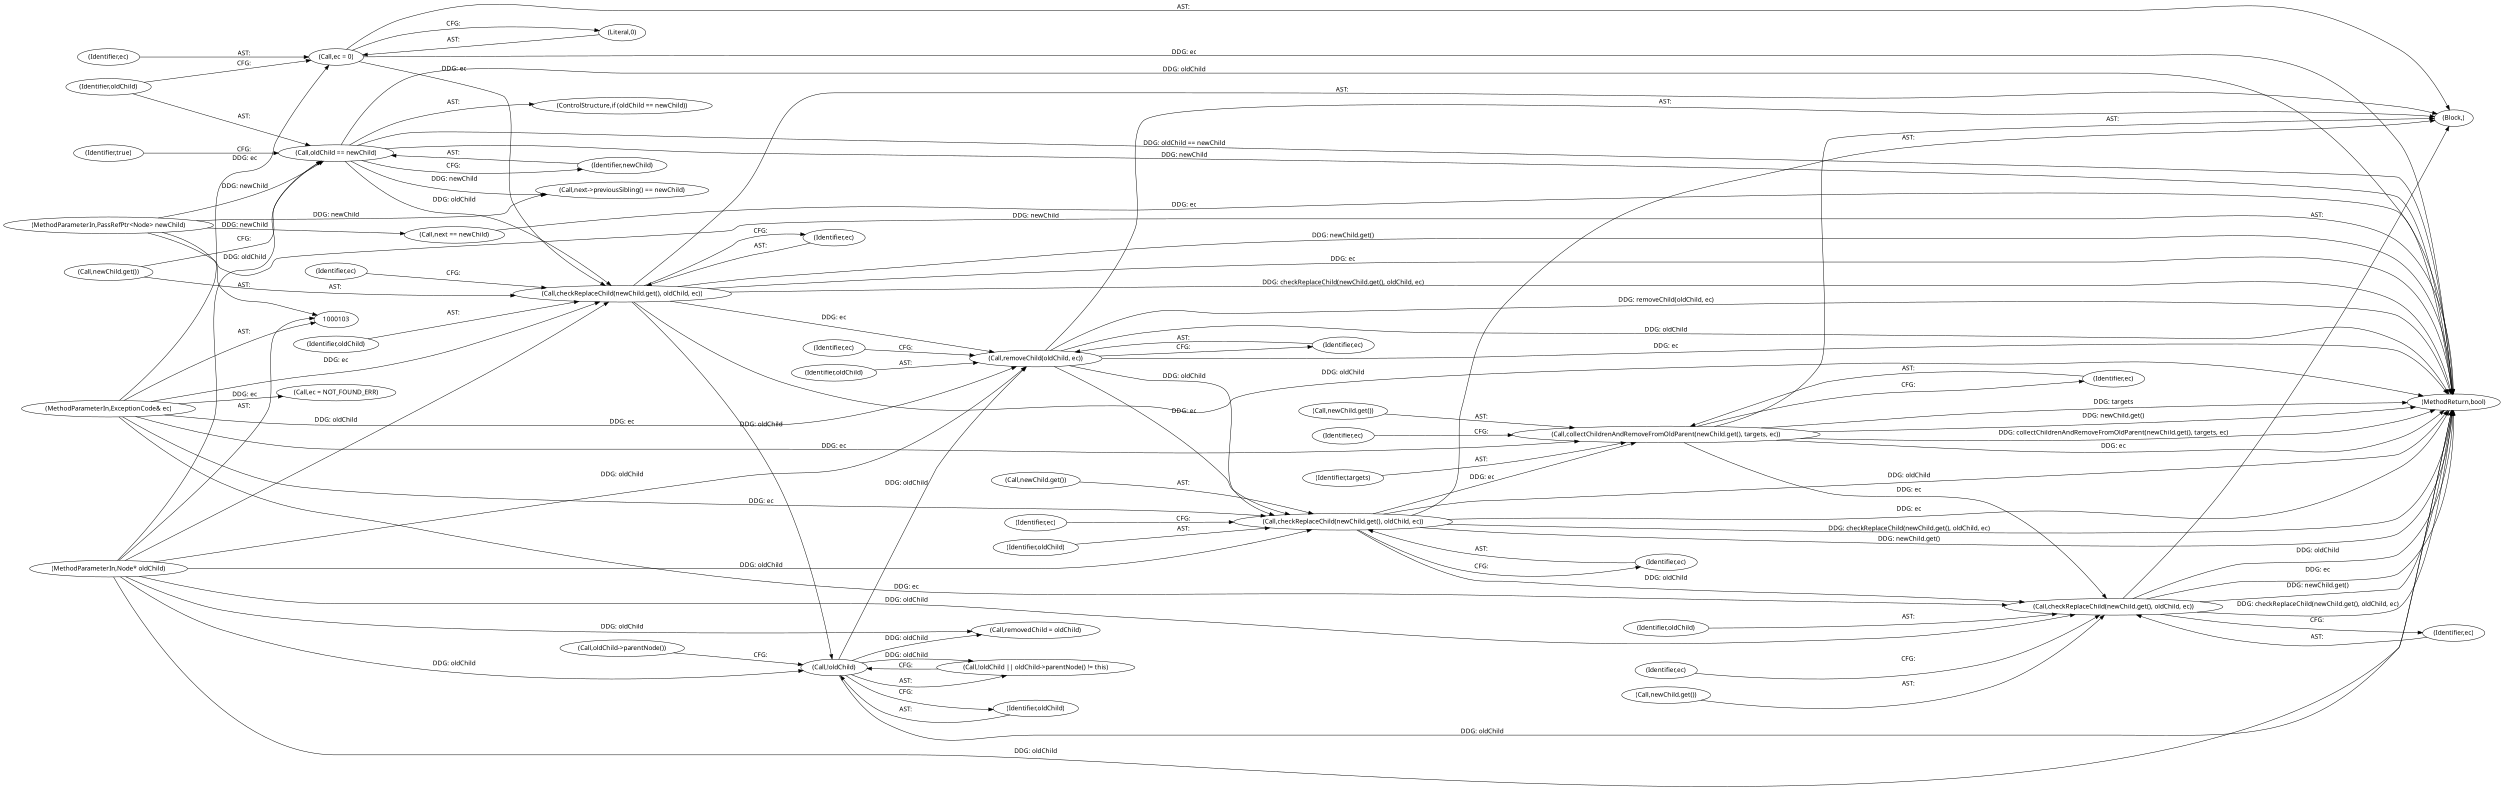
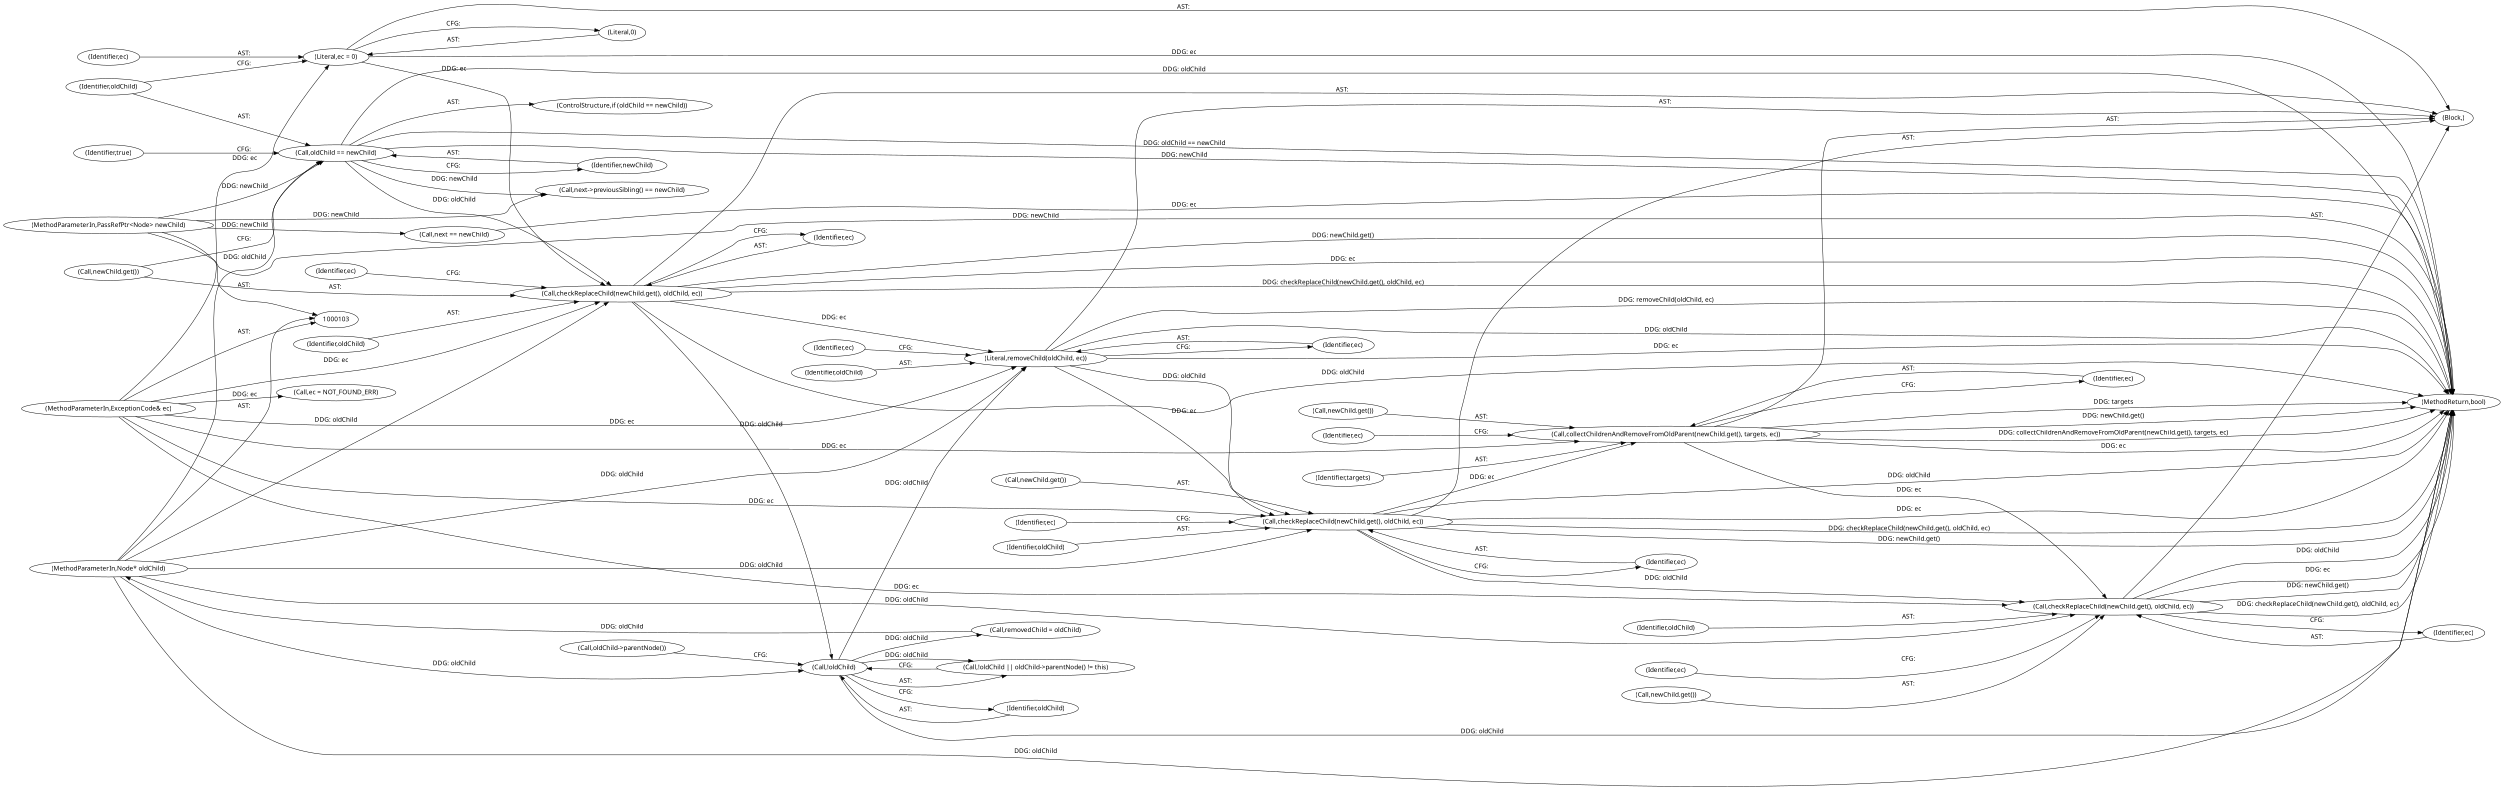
node "(Call,ec = 0)": label "(Call,ec = 0)" -> "(Literal,ec = 0)"
node "(Call,removeChild(oldChild, ec))": label "(Call,removeChild(oldChild, ec))" -> "(Literal,removeChild(oldChild, ec))"
edge "(MethodParameterIn,Node* oldChild)" -> "(Call,removedChild = oldChild)": reversed
